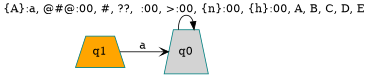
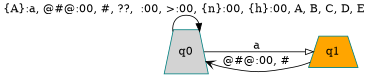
edge "q1" -> "q0": label "a " -> "@#@:00, # "
edge "q0" -> "q1": added, label "a"
